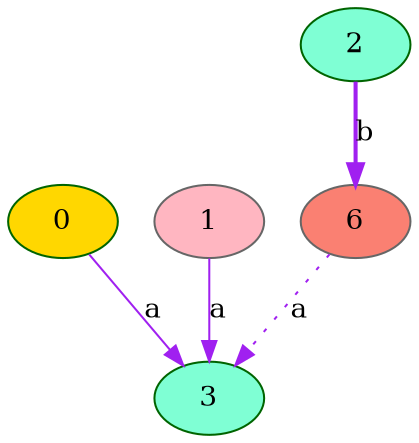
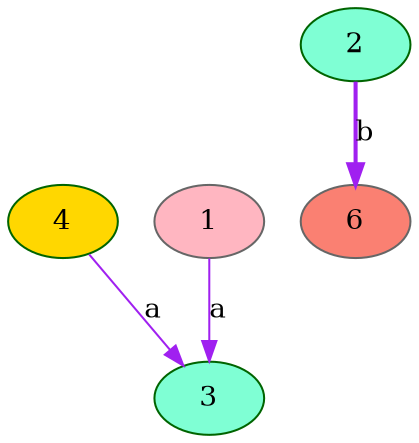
node "0": label "0" -> "4"
edge "6" -> "3": removed, label "a"
